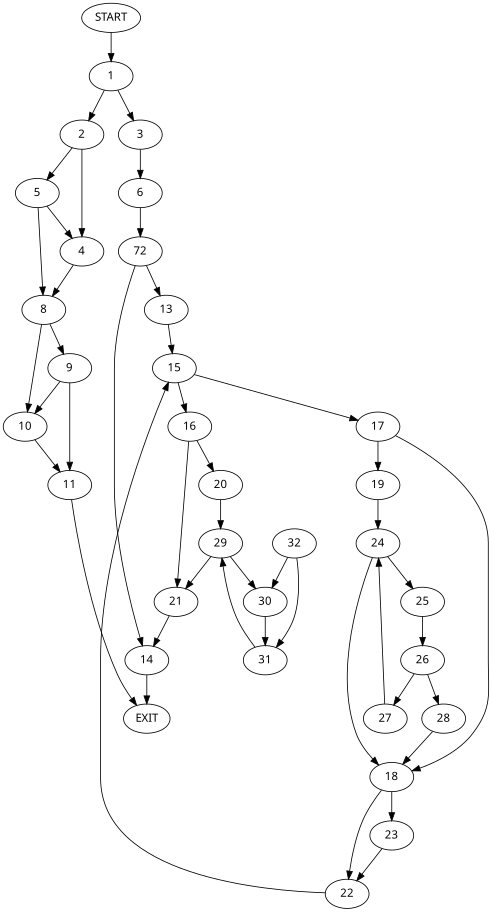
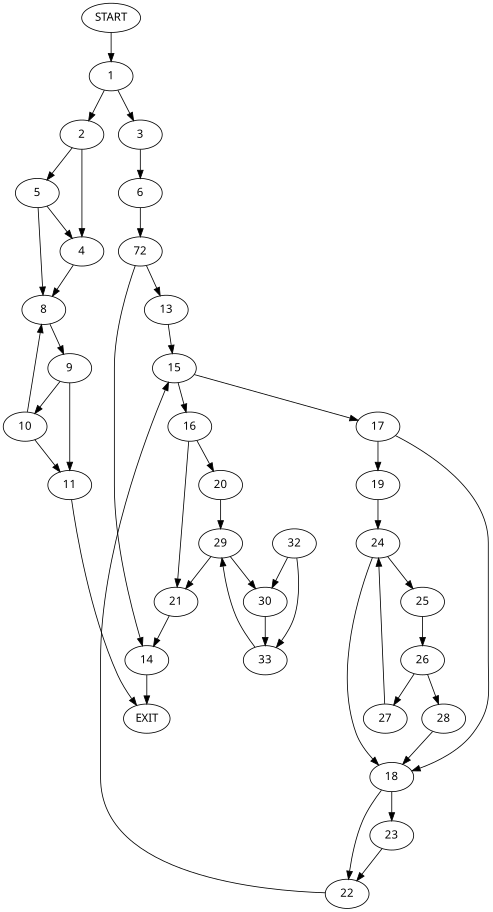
edge "8" -> "10": reversed
node "31": label "31" -> "33"
